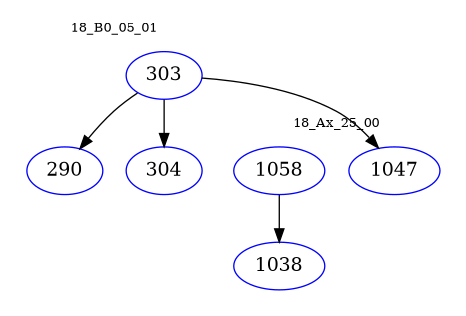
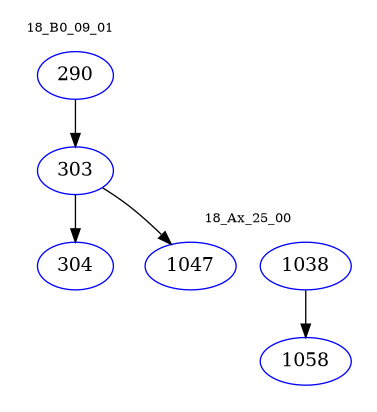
cluster "18_B0_05_01": label "18_B0_05_01" -> "18_B0_09_01"
edge "303" -> "290": reversed
edge "1058" -> "1038": reversed
